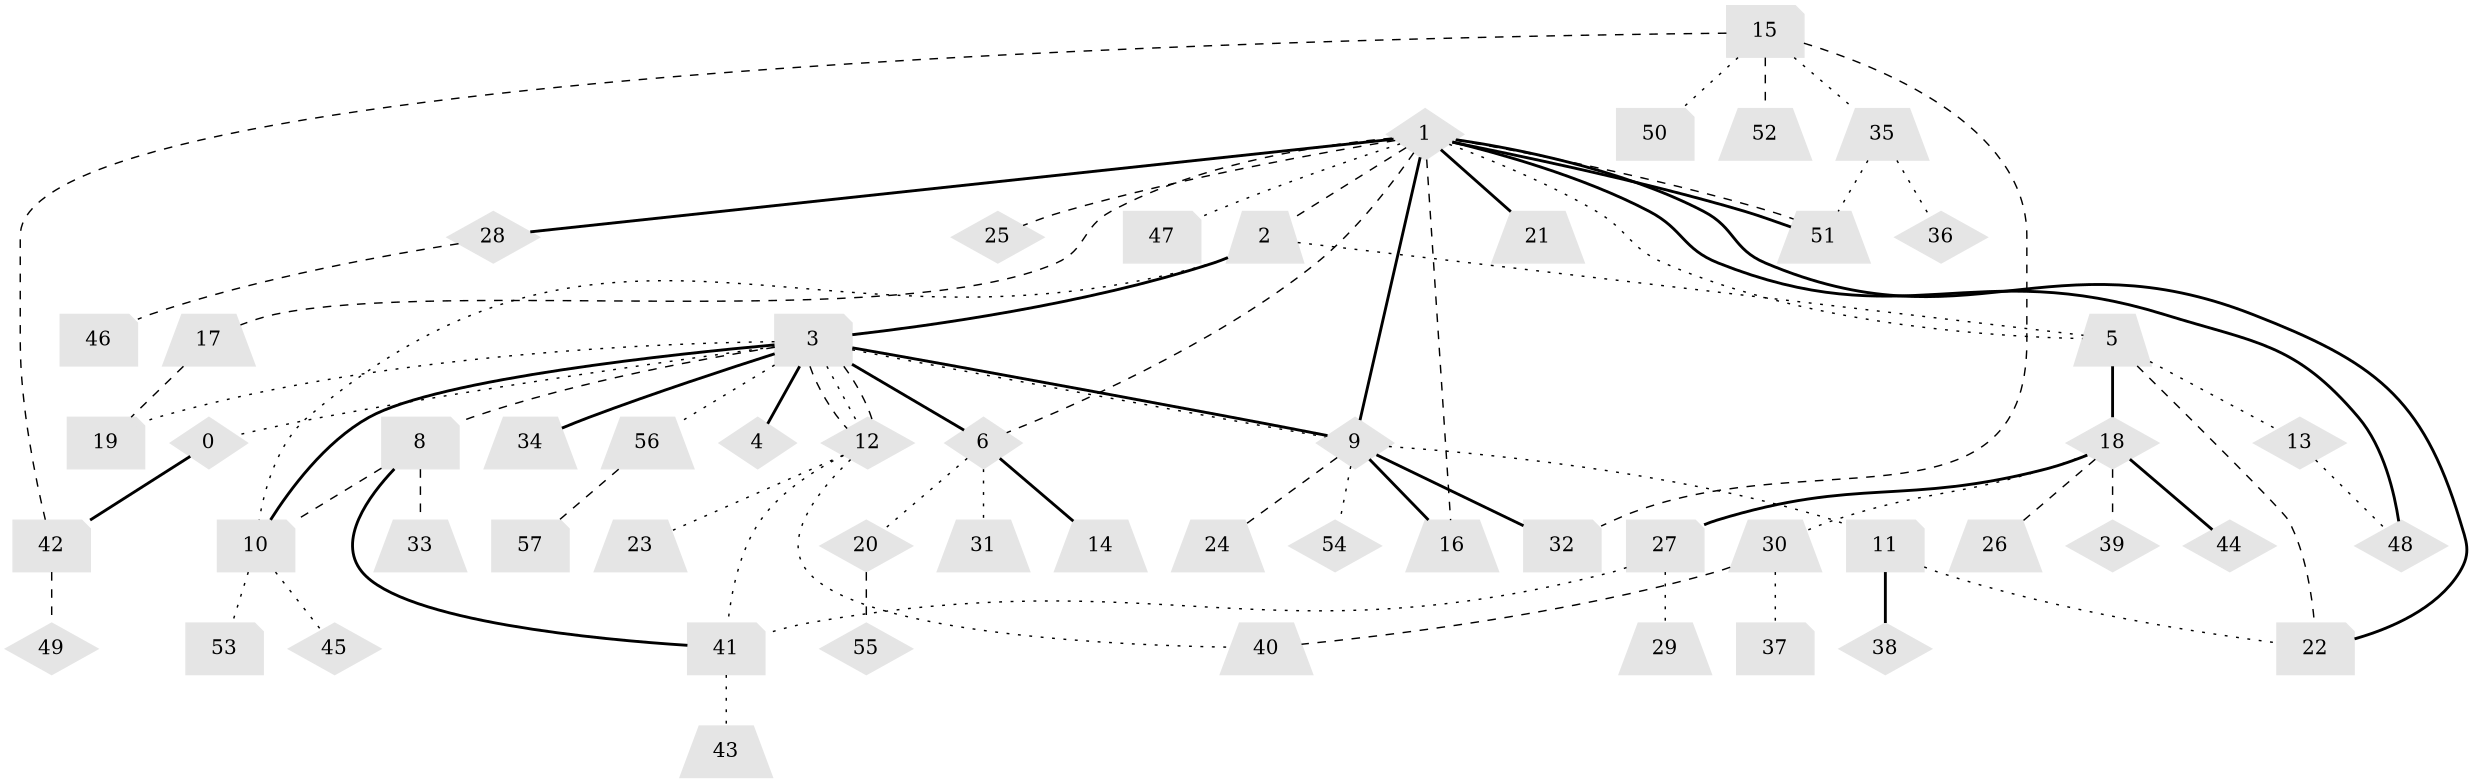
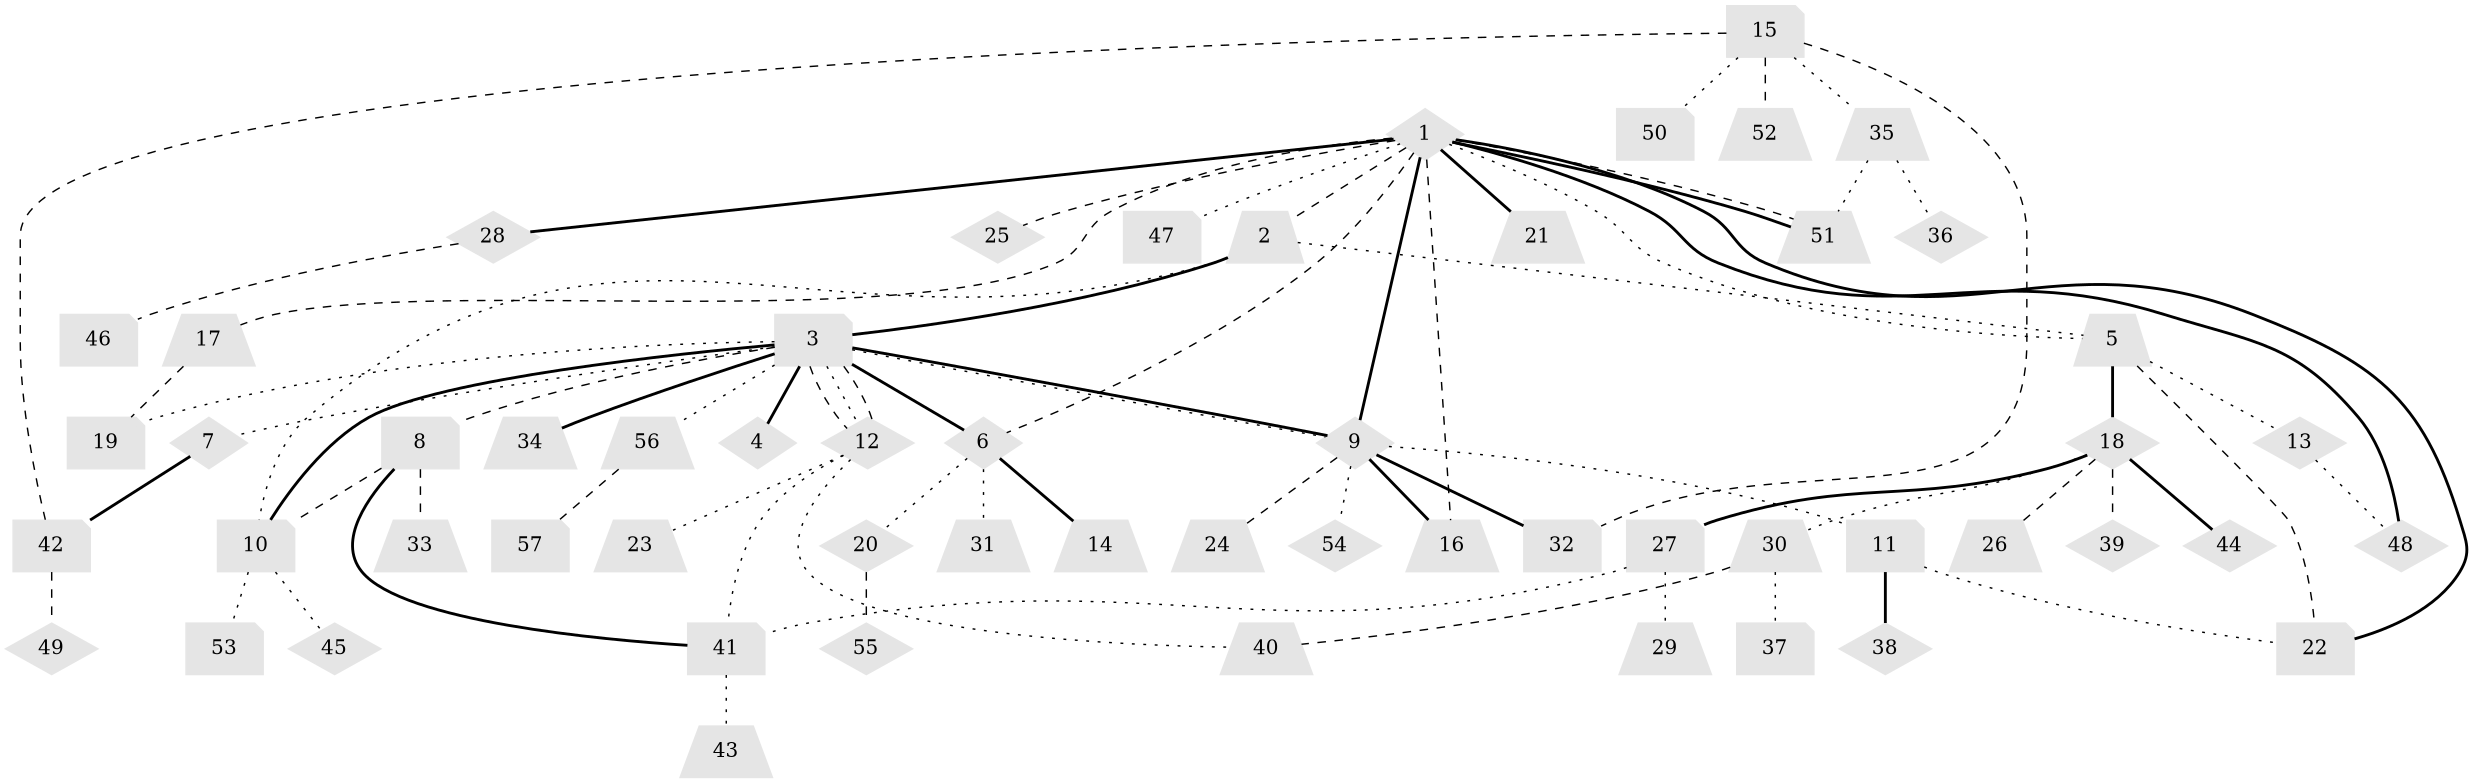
node "0": label "0" -> "7"
